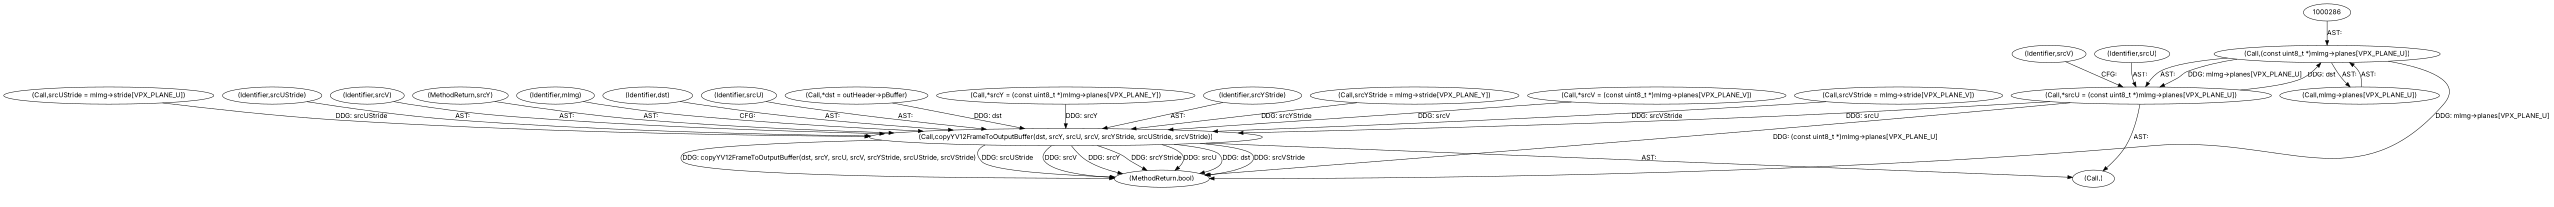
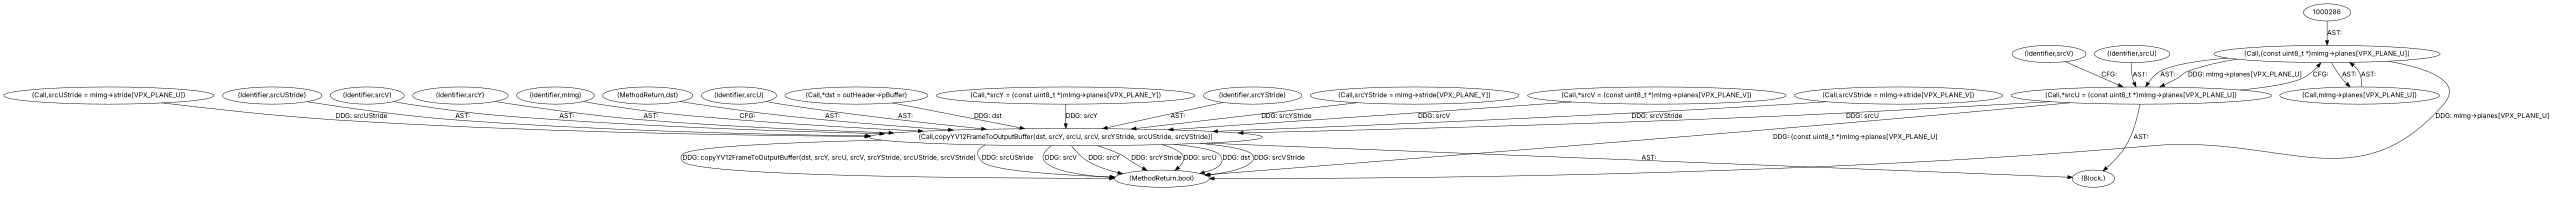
edge "(Call,*srcU = (const uint8_t *)mImg->planes[VPX_PLANE_U])" -> "(Call,(const uint8_t *)mImg->planes[VPX_PLANE_U])": label "DDG: dst" -> "CFG: "
node "(MethodReturn,srcY)": label "(MethodReturn,srcY)" -> "(Identifier,srcY)"
node "(Identifier,dst)": label "(Identifier,dst)" -> "(MethodReturn,dst)"
node "(Call,)": label "(Call,)" -> "(Block,)"
